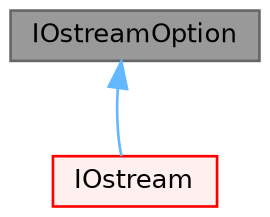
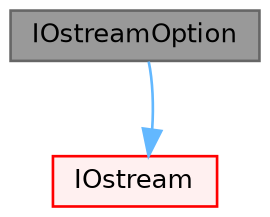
edge "IOstream" -> "IOstreamOption": reversed
